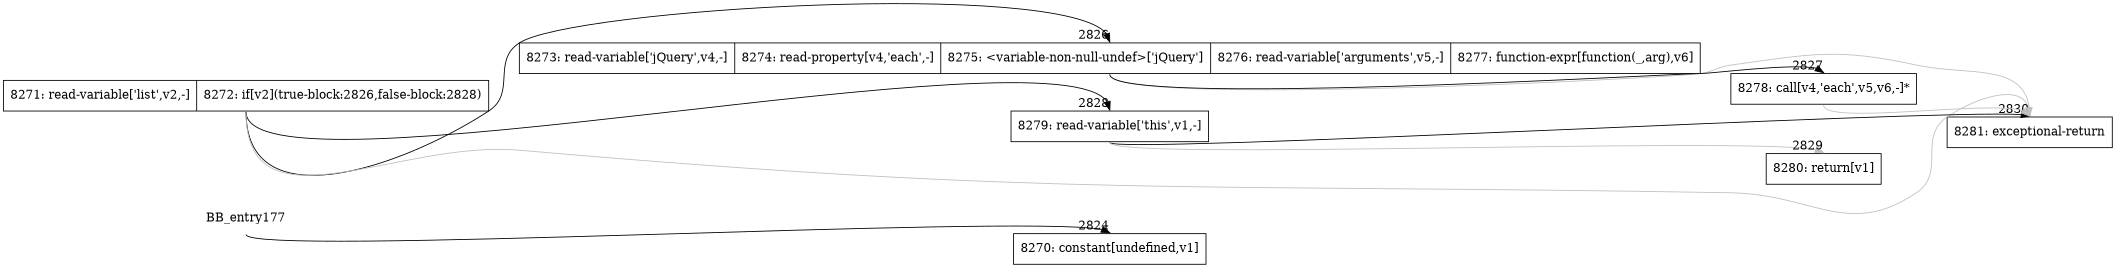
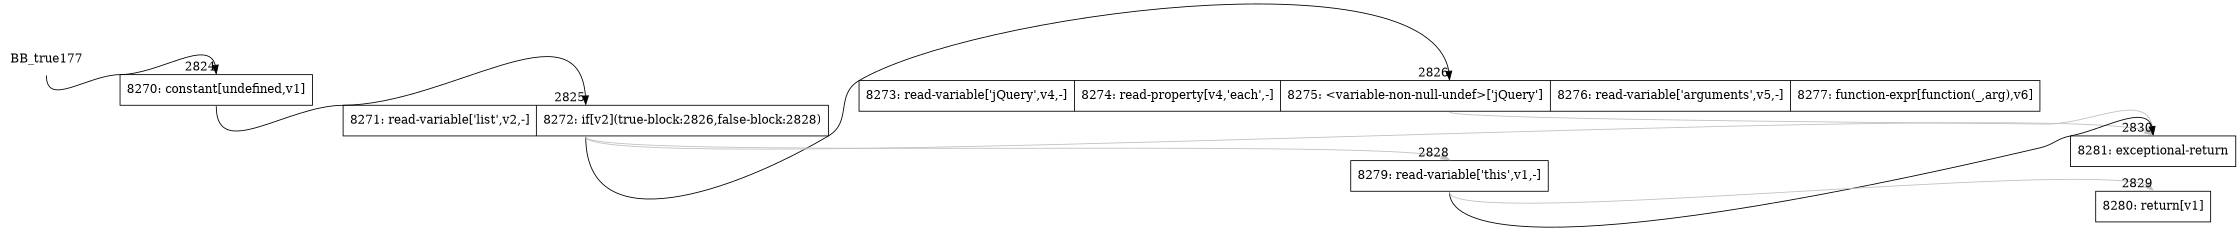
node "8278: call[v4,'each',v5,v6,-]*": removed
edge "8270: constant[undefined,v1]" -> "8271: read-variable['list',v2,-]": added
edge "8271: read-variable['list',v2,-]" -> "8279: read-variable['this',v1,-]": color black -> gray
node "BB_entry177": label "BB_entry177" -> "BB_true177"
